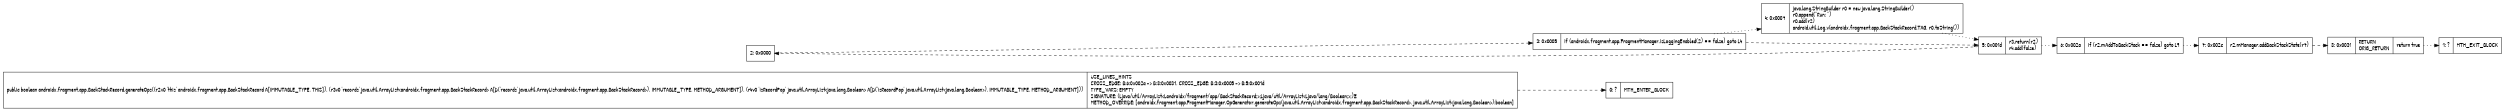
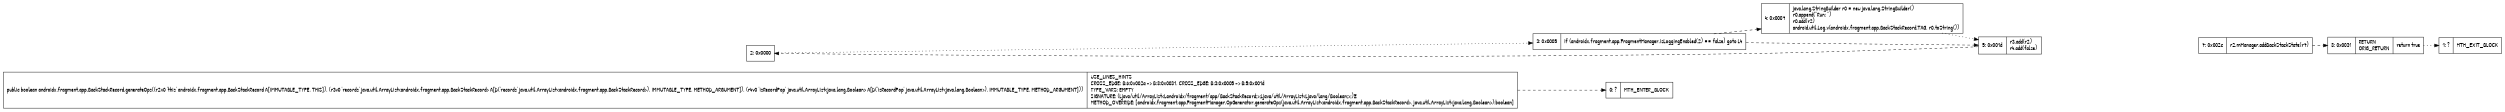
edge "3: 0x0005" -> "4: 0x0007": style dotted -> dashed
node "5: 0x001d": text "r3.return(r2)" -> "r3.add(r2)"
node "6: 0x002a": removed
edge "2: 0x0000" -> "3: 0x0005": style dashed -> dotted
